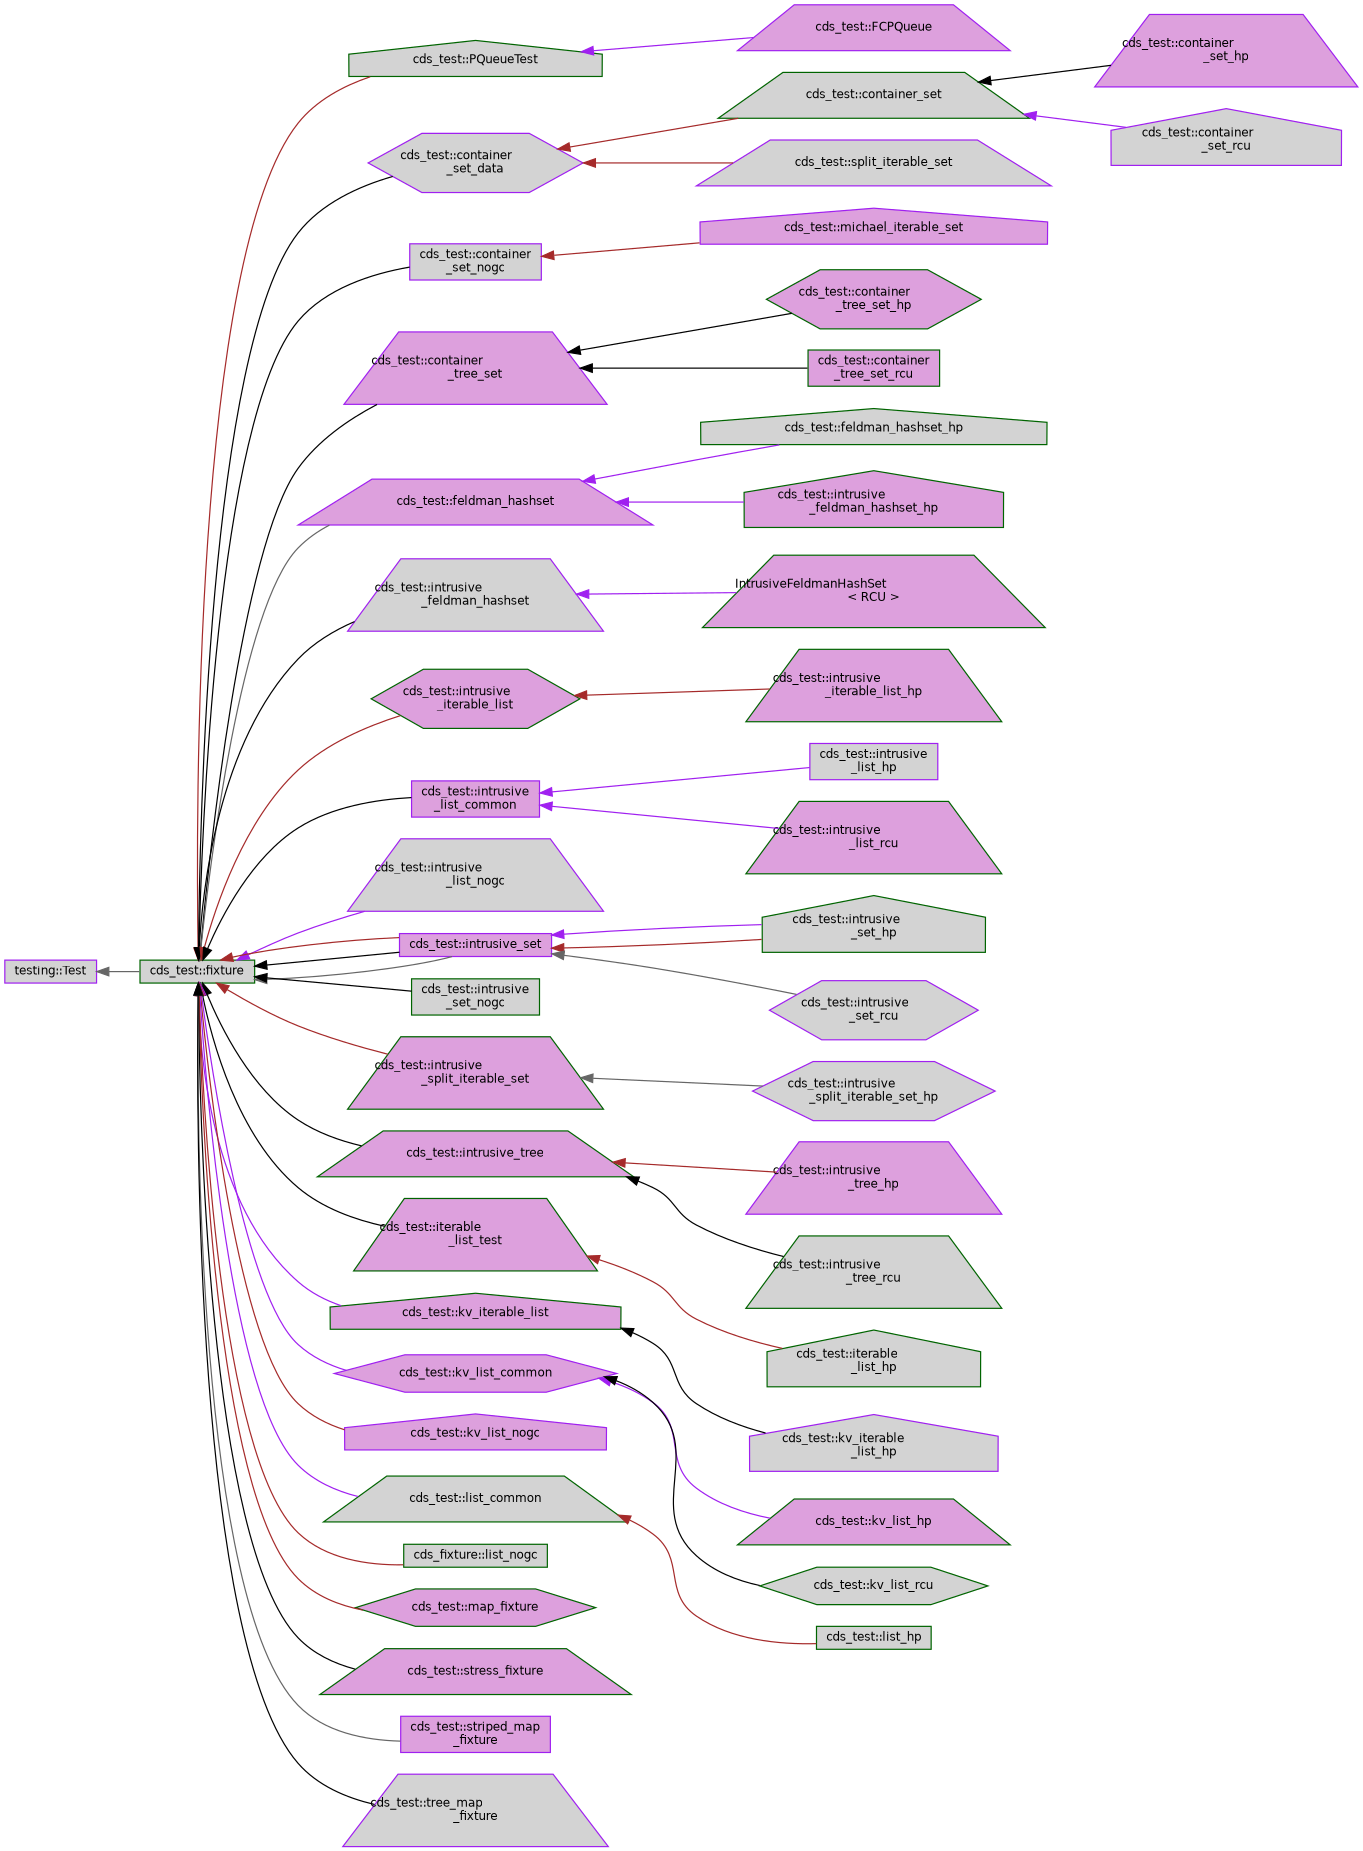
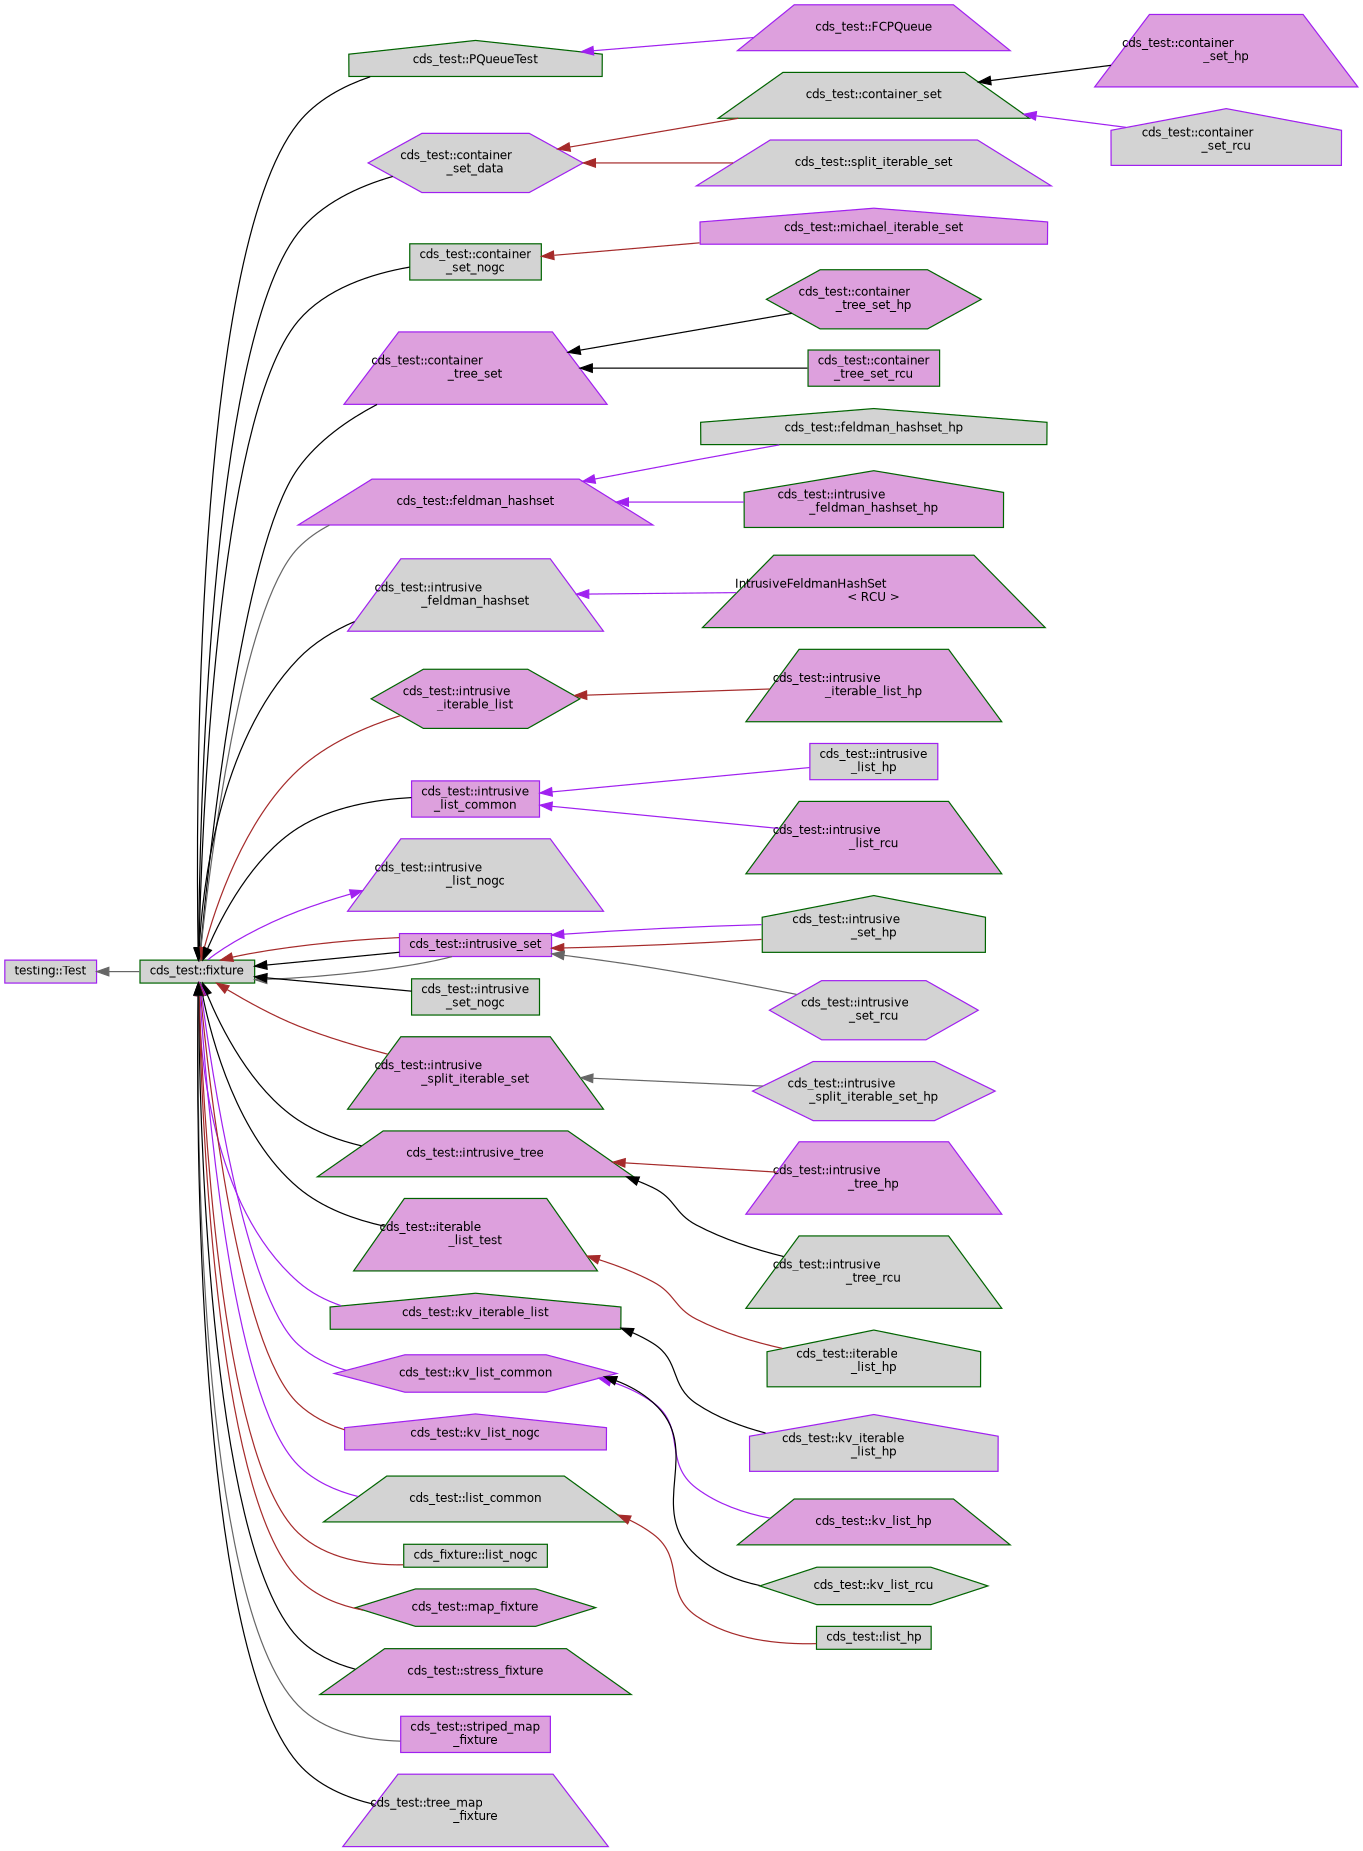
node "cds_test::container _set_nogc": color purple -> darkgreen
edge "cds_test::PQueueTest" -> "cds_test::fixture": color brown -> black
edge "cds_test::intrusive _list_nogc" -> "cds_test::fixture": reversed
